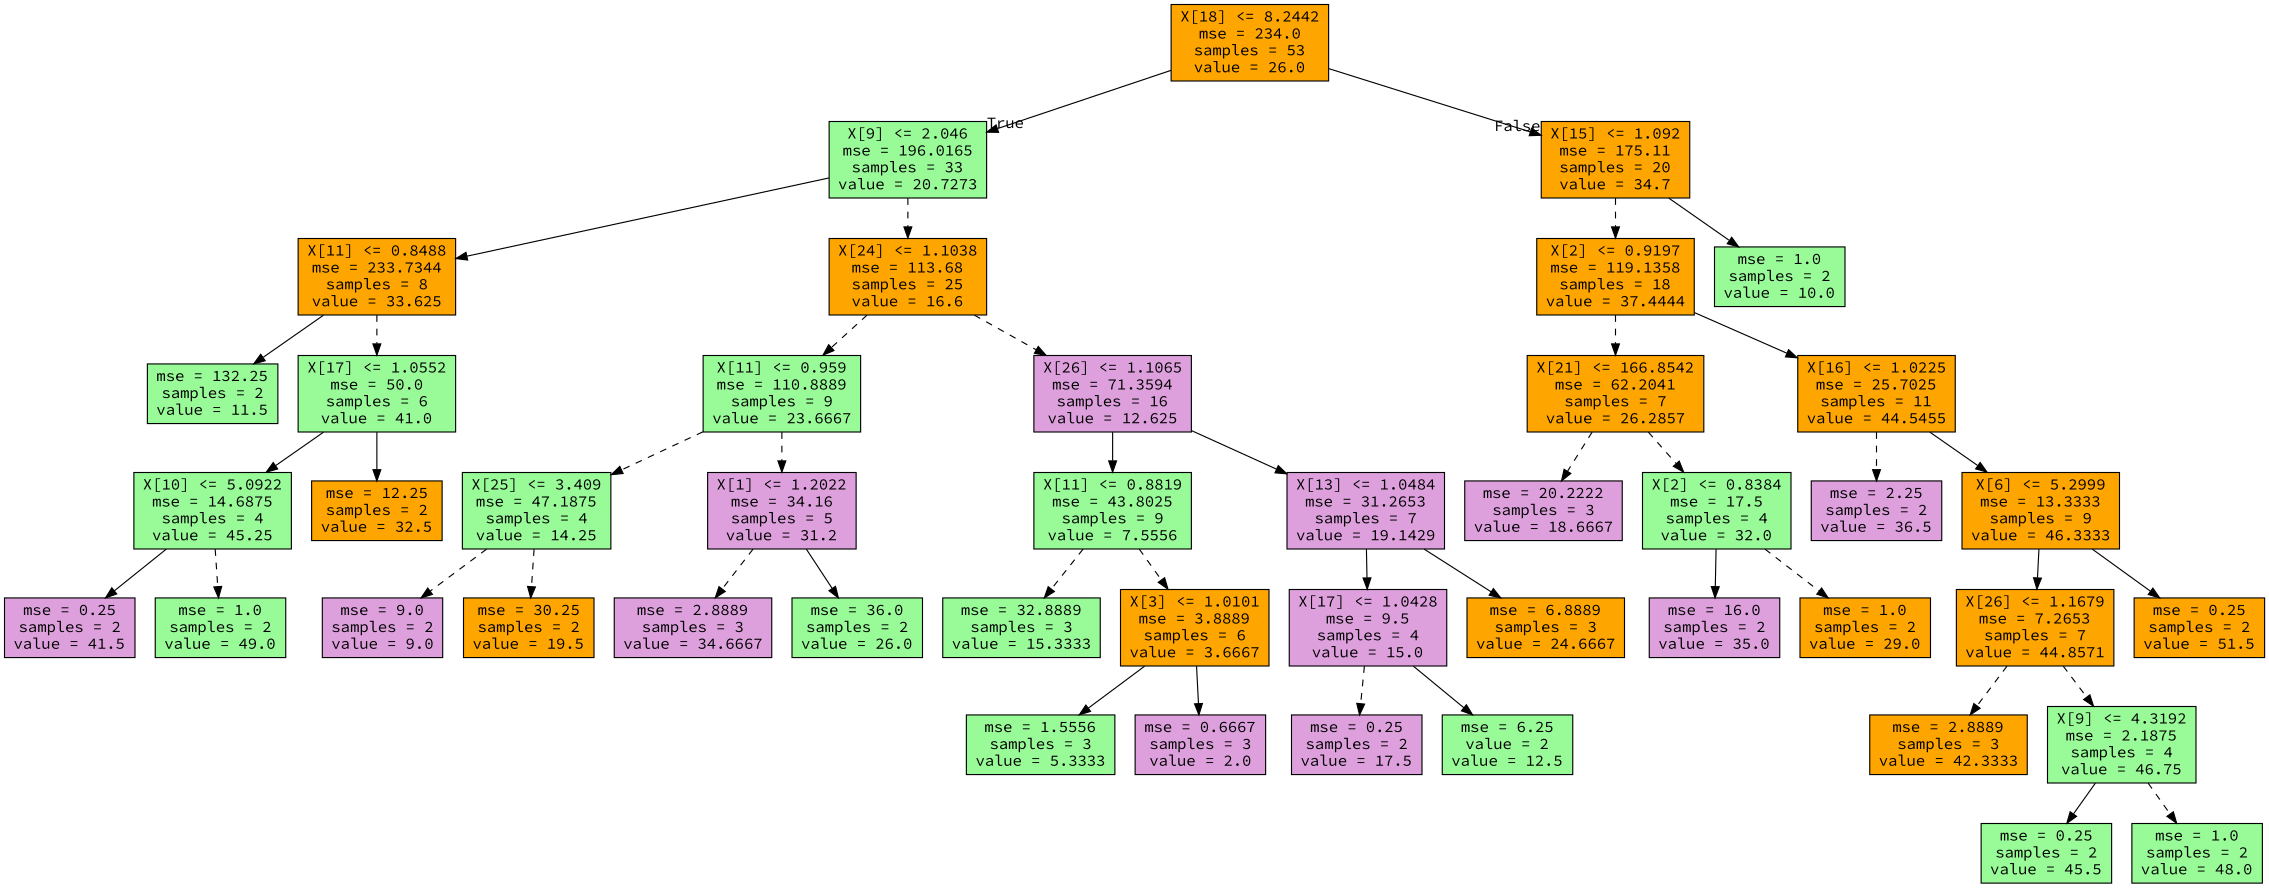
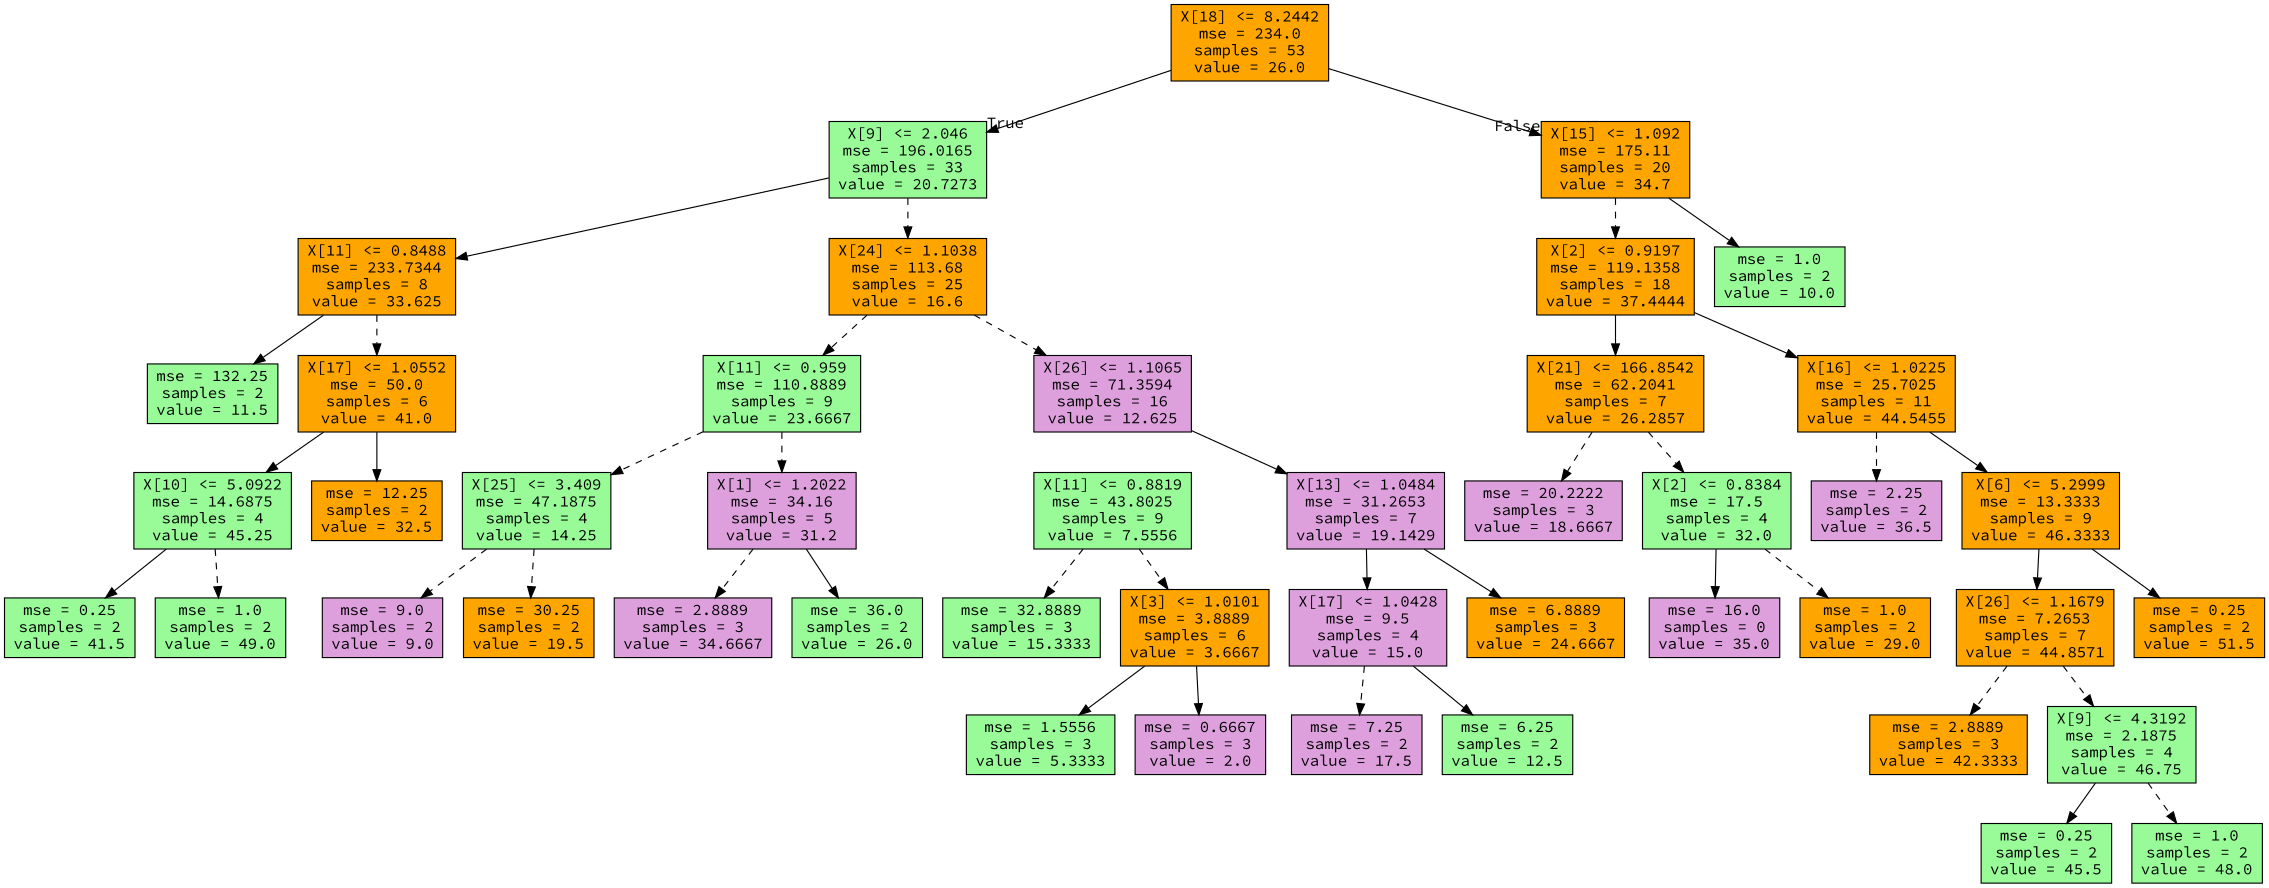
edge "X[2] <= 0.9197 mse = 119.1358 samples = 18 value = 37.4444" -> "X[21] <= 166.8542 mse = 62.2041 samples = 7 value = 26.2857": style dashed -> solid
node "X[17] <= 1.0552 mse = 50.0 samples = 6 value = 41.0": fillcolor palegreen -> orange
edge "X[26] <= 1.1065 mse = 71.3594 samples = 16 value = 12.625" -> "X[11] <= 0.8819 mse = 43.8025 samples = 9 value = 7.5556": removed
node "mse = 0.25 samples = 2 value = 41.5": fillcolor plum -> palegreen
node "mse = 16.0 samples = 2 value = 35.0": label "mse = 16.0 samples = 2 value = 35.0" -> "mse = 16.0 samples = 0 value = 35.0"
node "mse = 0.25 samples = 2 value = 17.5": label "mse = 0.25 samples = 2 value = 17.5" -> "mse = 7.25 samples = 2 value = 17.5"
node "mse = 6.25 value = 2 value = 12.5": label "mse = 6.25 value = 2 value = 12.5" -> "mse = 6.25 samples = 2 value = 12.5"
